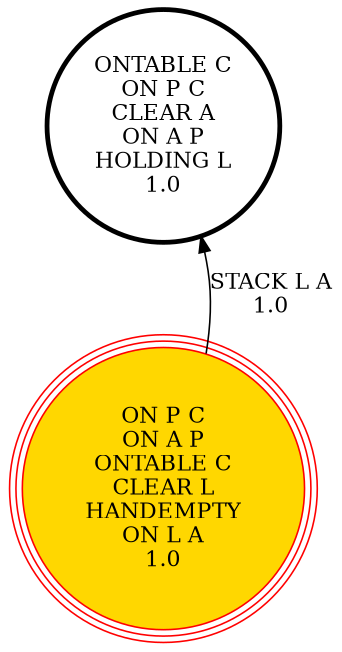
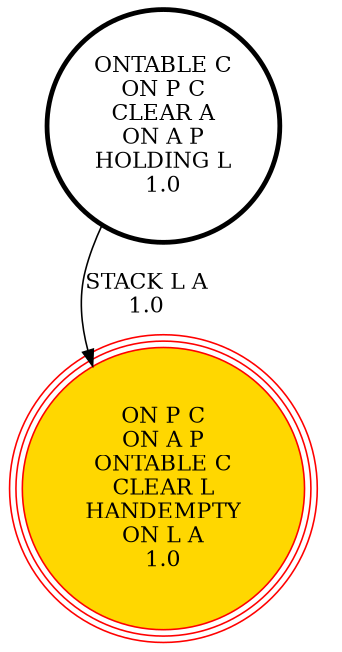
edge "ON P C ON A P ONTABLE C CLEAR L HANDEMPTY ON L A 1.0" -> "ONTABLE C ON P C CLEAR A ON A P HOLDING L 1.0": reversed
